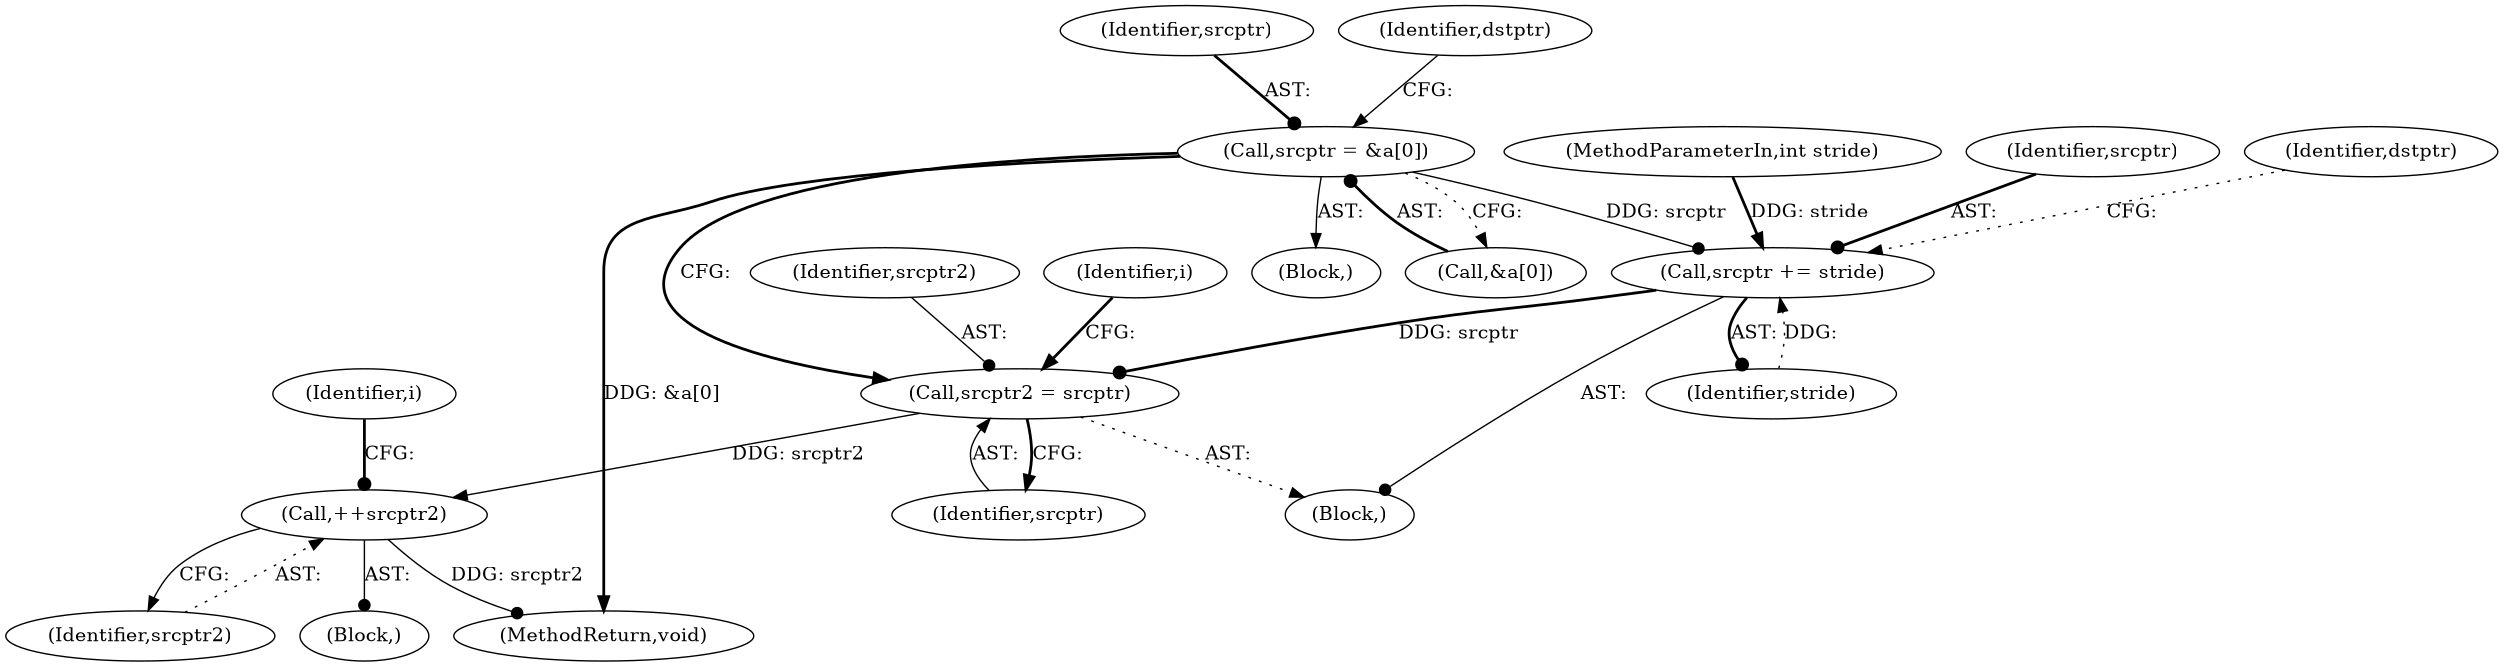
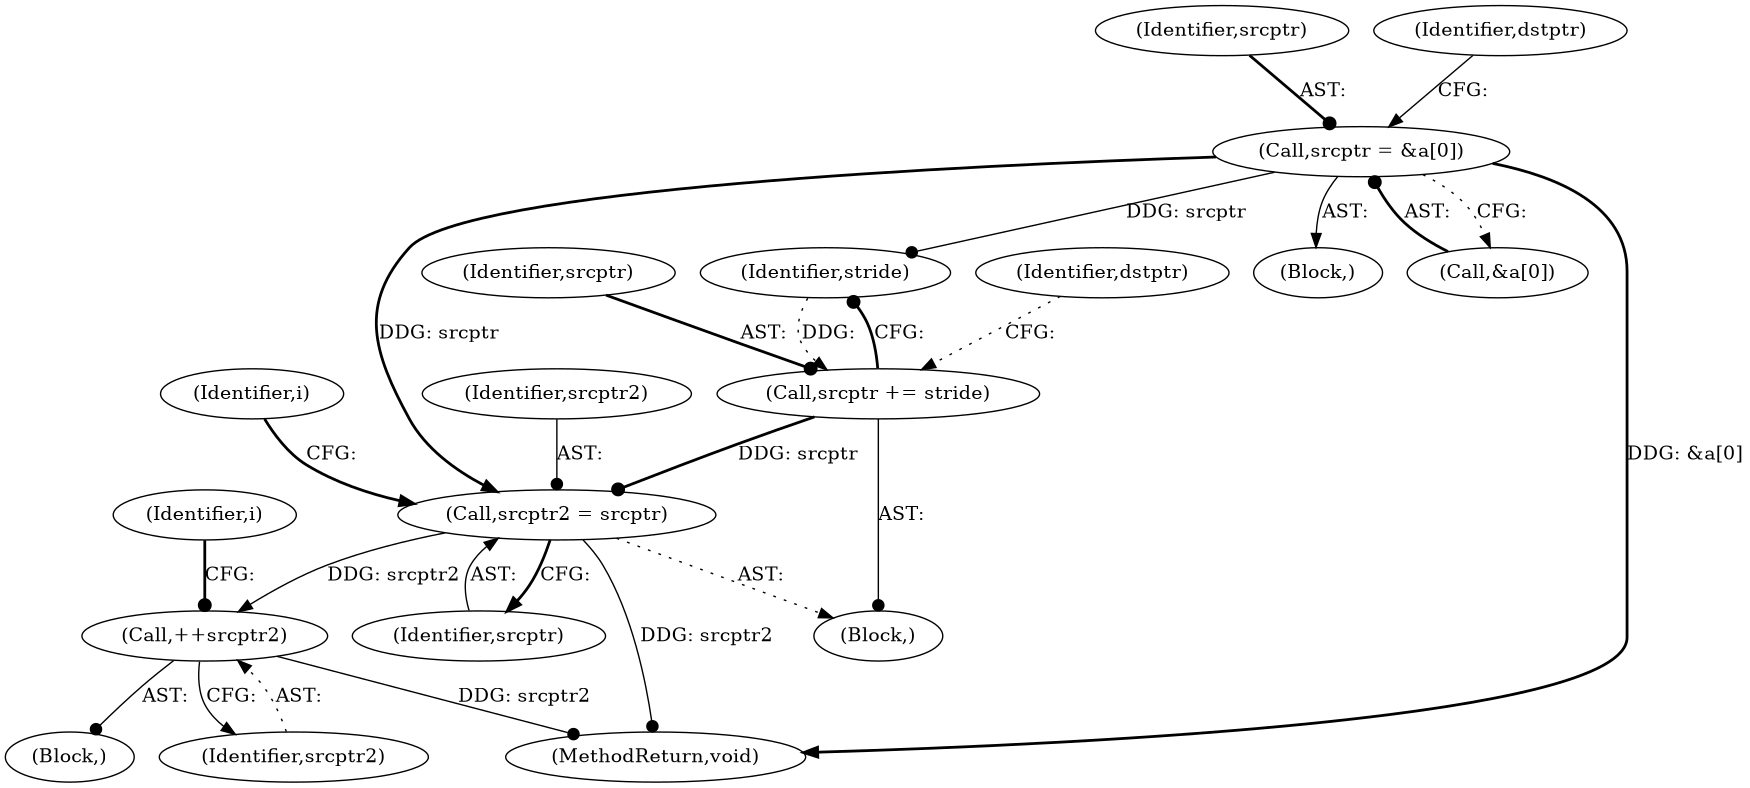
node "(MethodParameterIn,int stride)": removed
edge "(Call,srcptr = &a[0])" -> "(Call,srcptr += stride)": now "(Call,srcptr = &a[0])" -> "(Identifier,stride)"
edge "(Call,srcptr = &a[0])" -> "(Call,srcptr2 = srcptr)": label "CFG: " -> "DDG: srcptr"
edge "(Call,srcptr += stride)" -> "(Identifier,stride)": label "AST: " -> "CFG: "
edge "(Call,srcptr2 = srcptr)" -> "(MethodReturn,void)": added, label "DDG: srcptr2"
